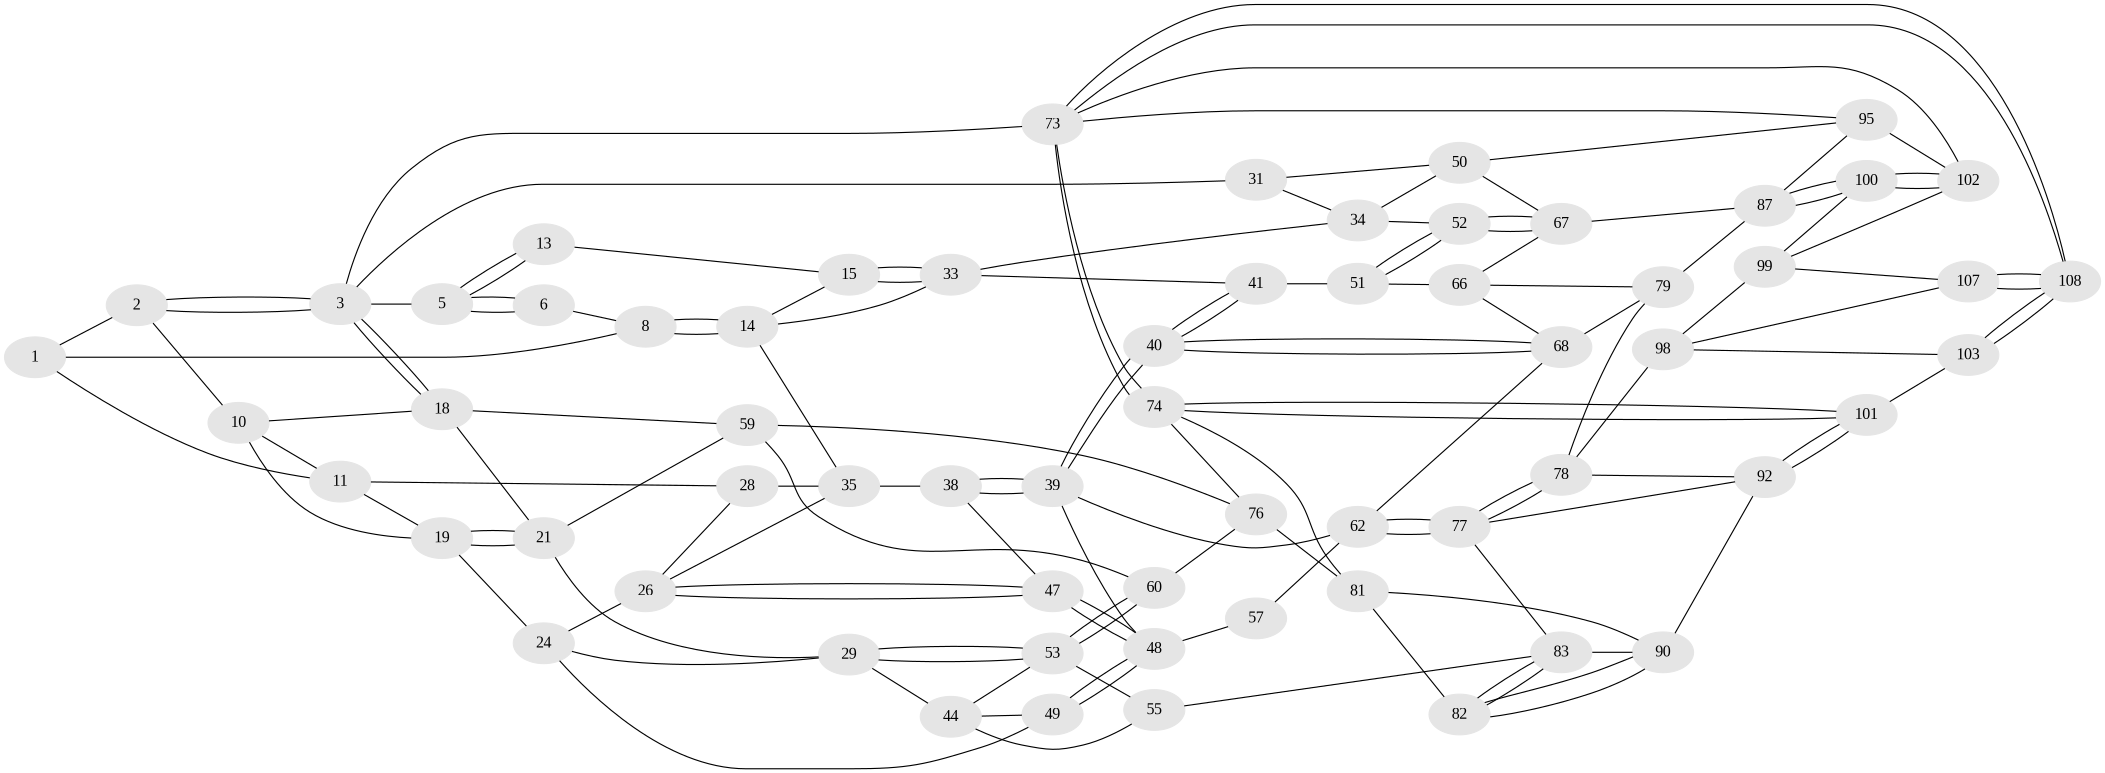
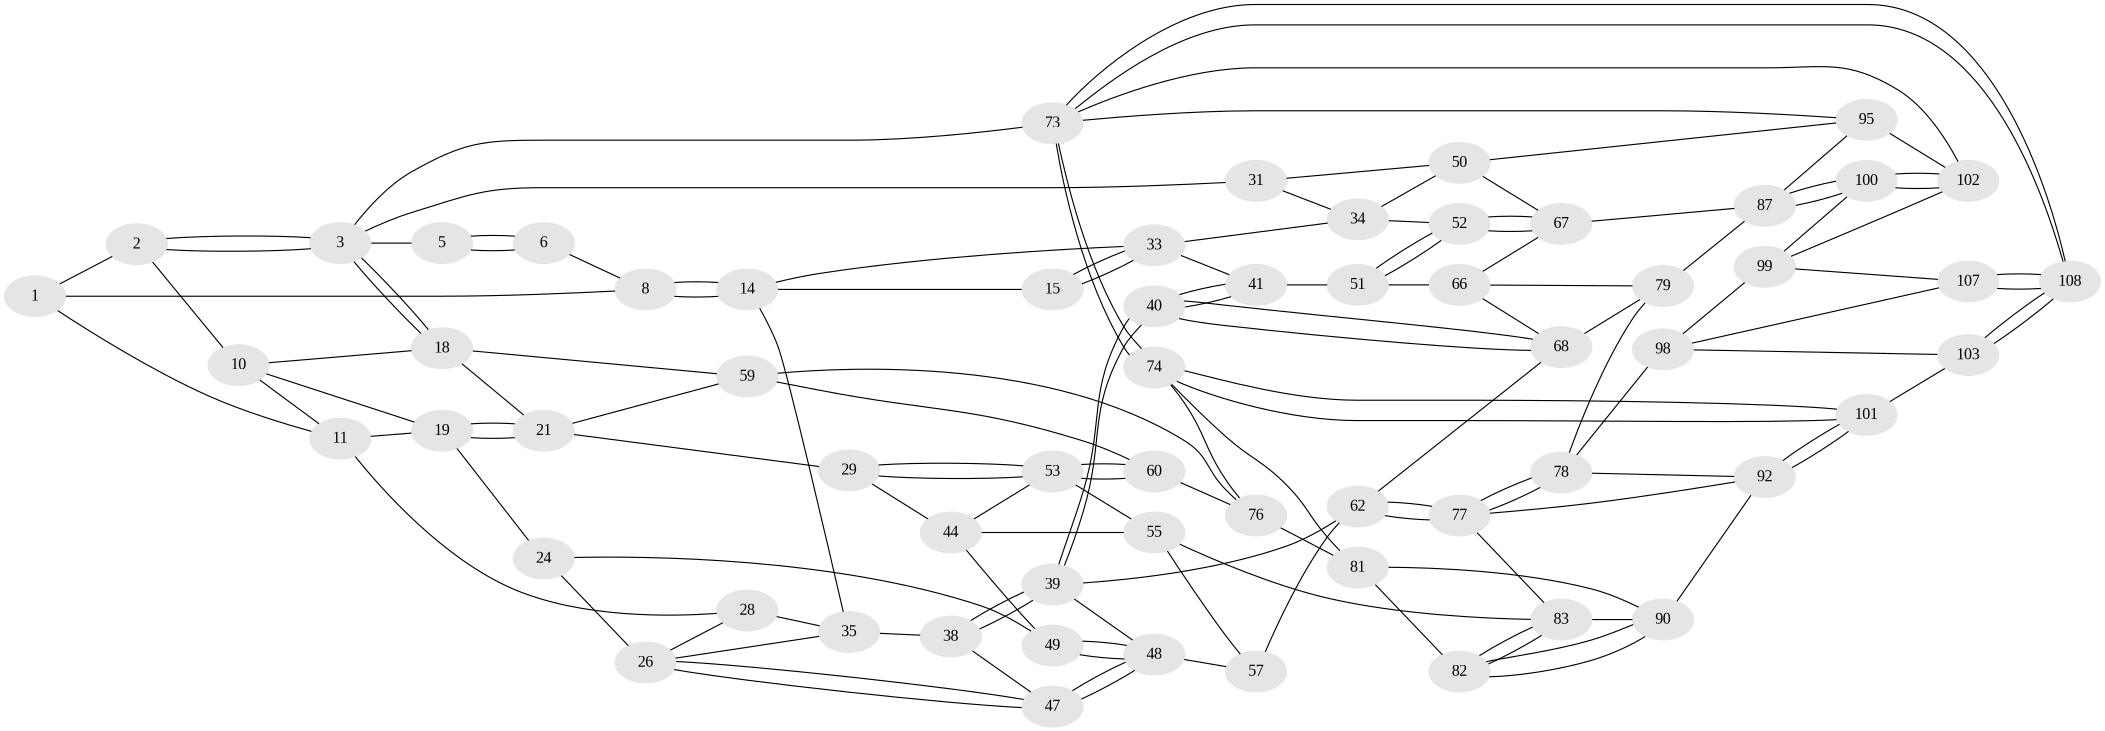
node "13": removed
edge "55" -- "57": added
edge "24" -- "29": removed
